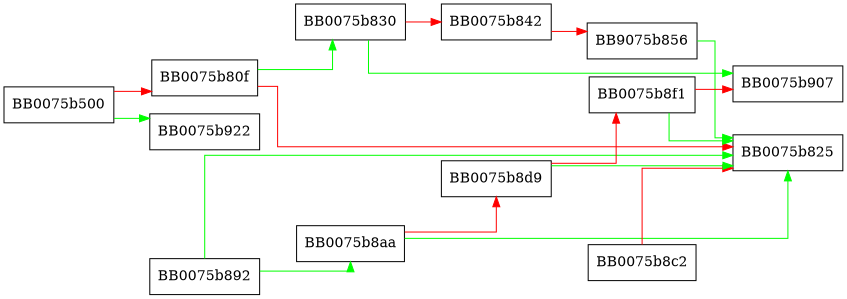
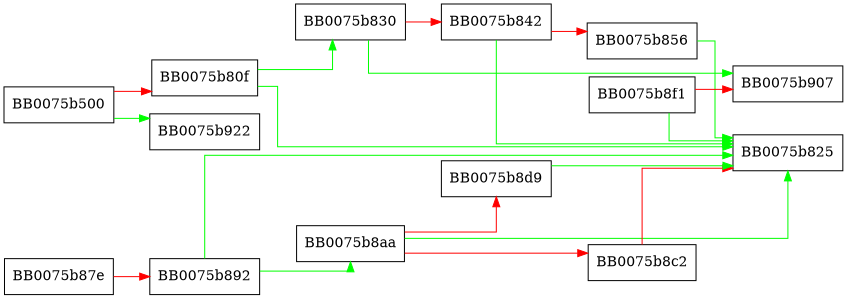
node "BB9075b856": label "BB9075b856" -> "BB0075b856"
edge "BB0075b842" -> "BB0075b825": added
edge "BB0075b80f" -> "BB0075b825": color red -> green
edge "BB0075b8d9" -> "BB0075b8f1": removed
edge "BB0075b8aa" -> "BB0075b8c2": added
node "BB0075b87e": added
